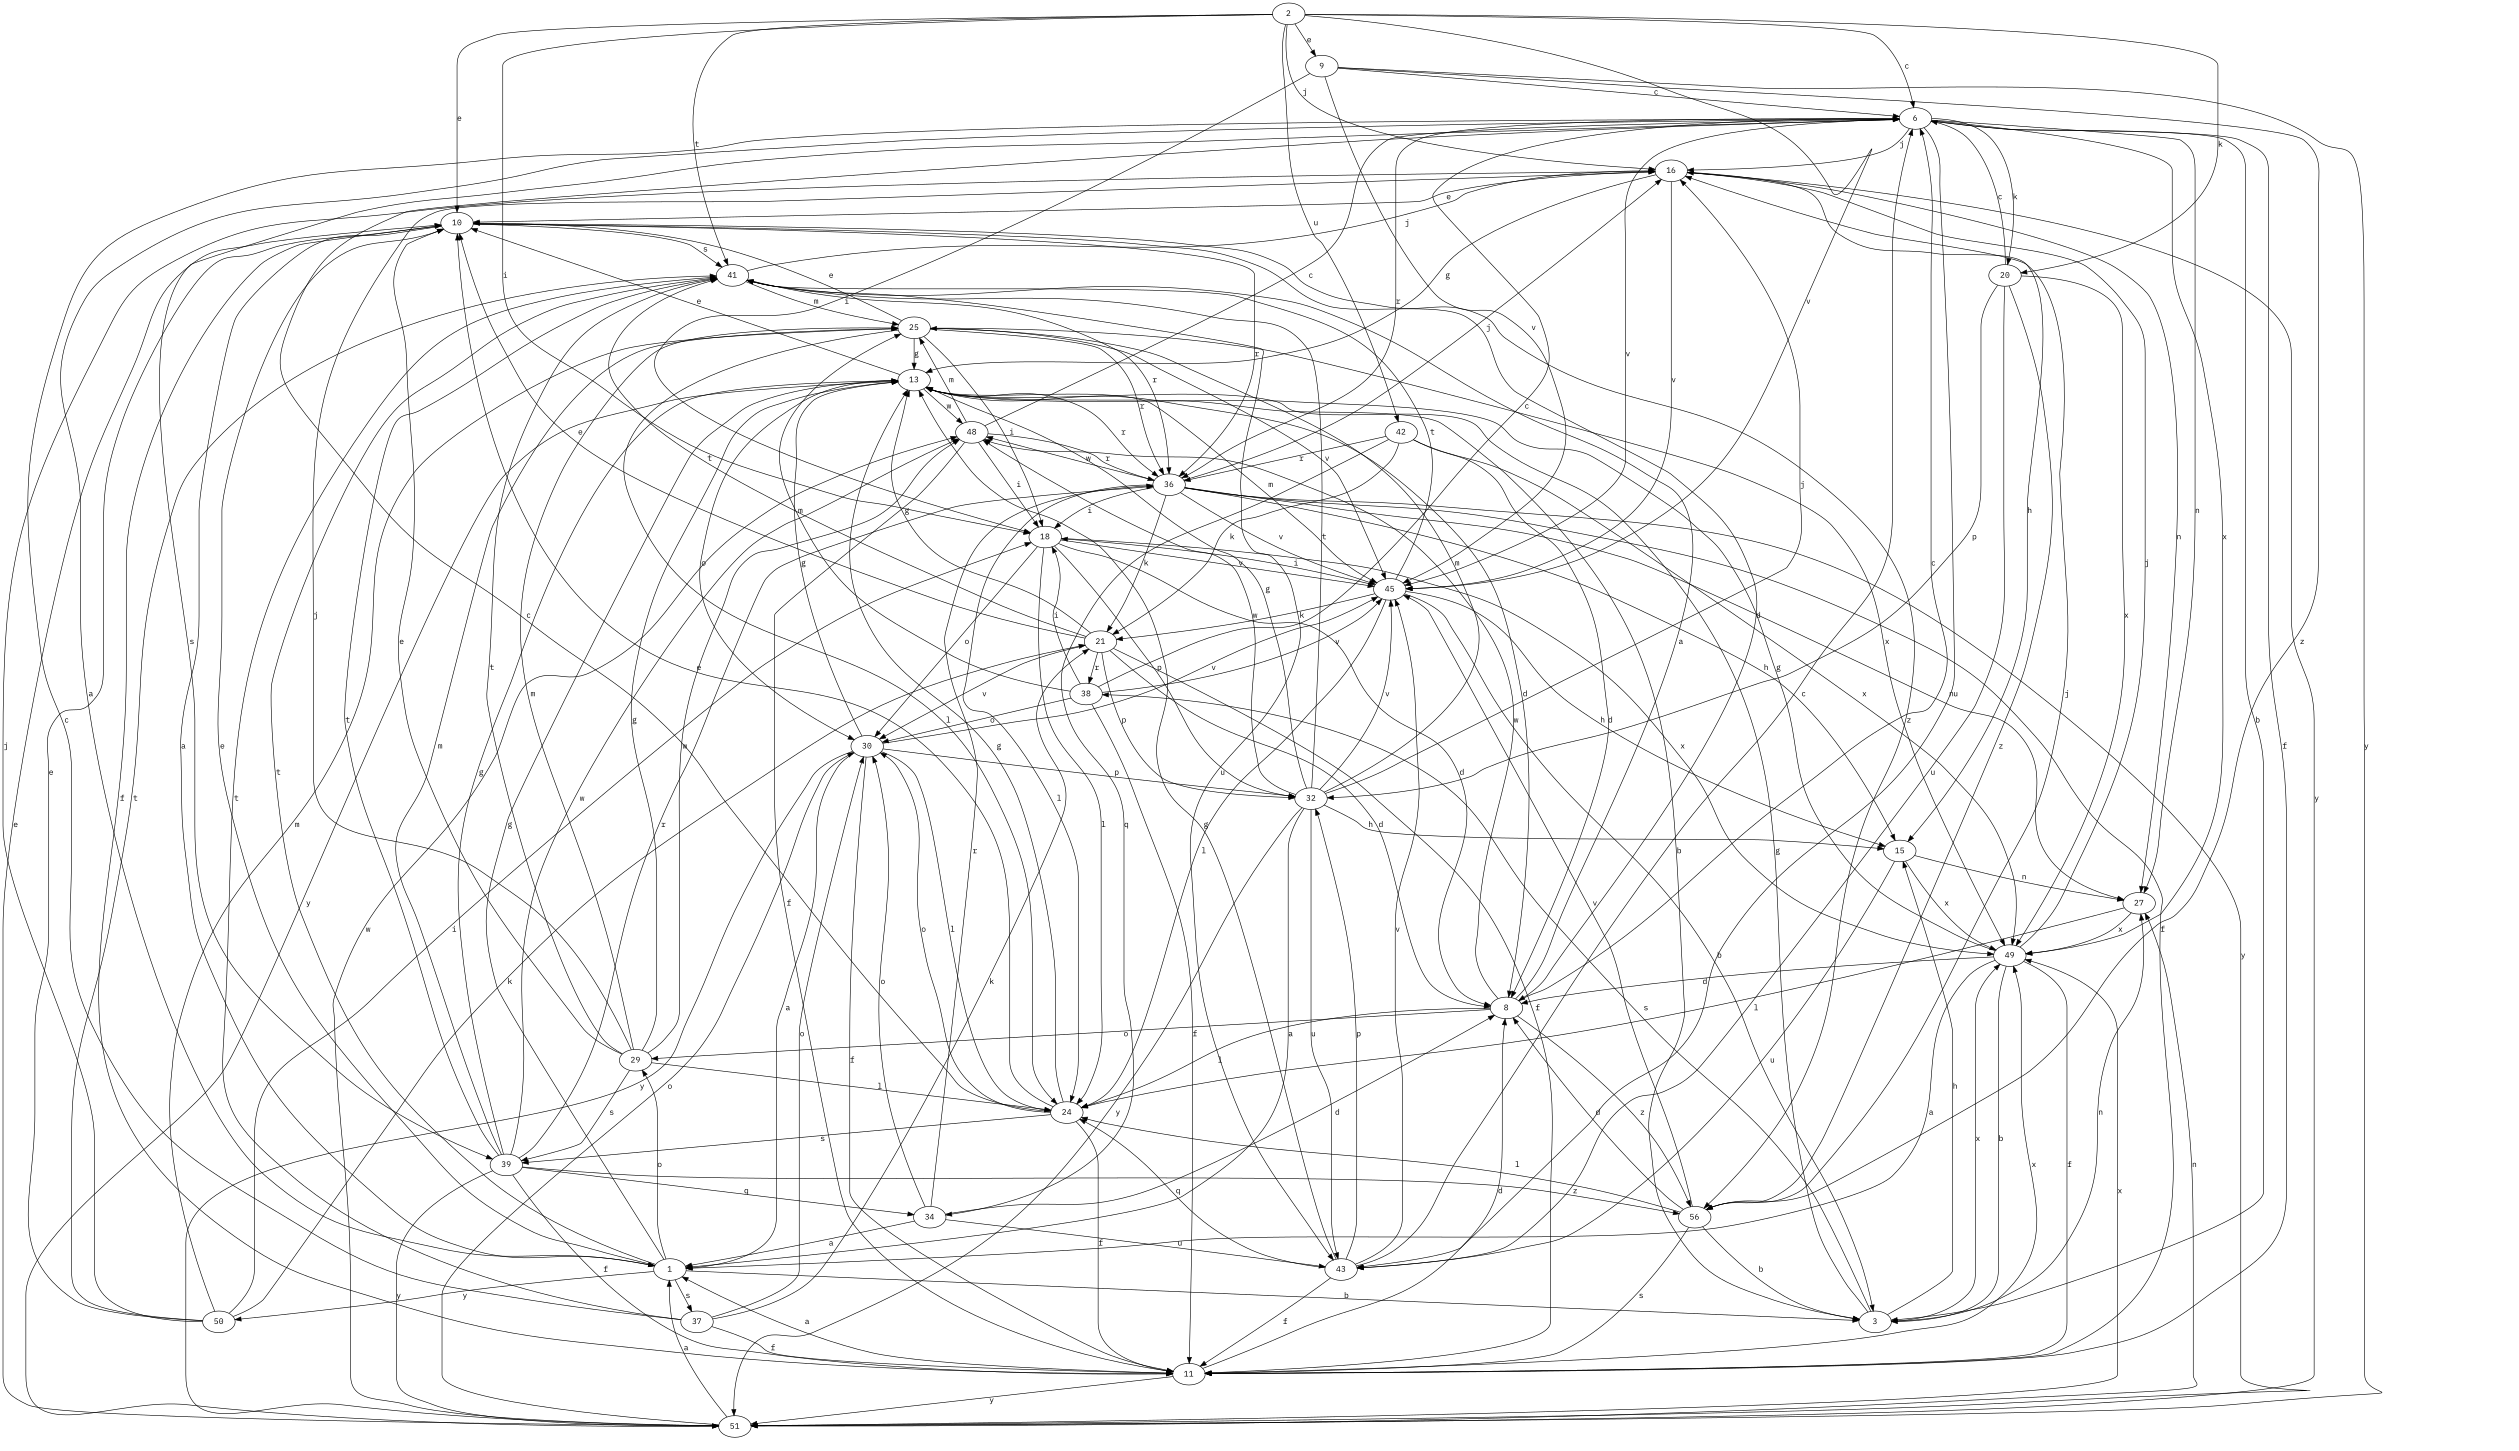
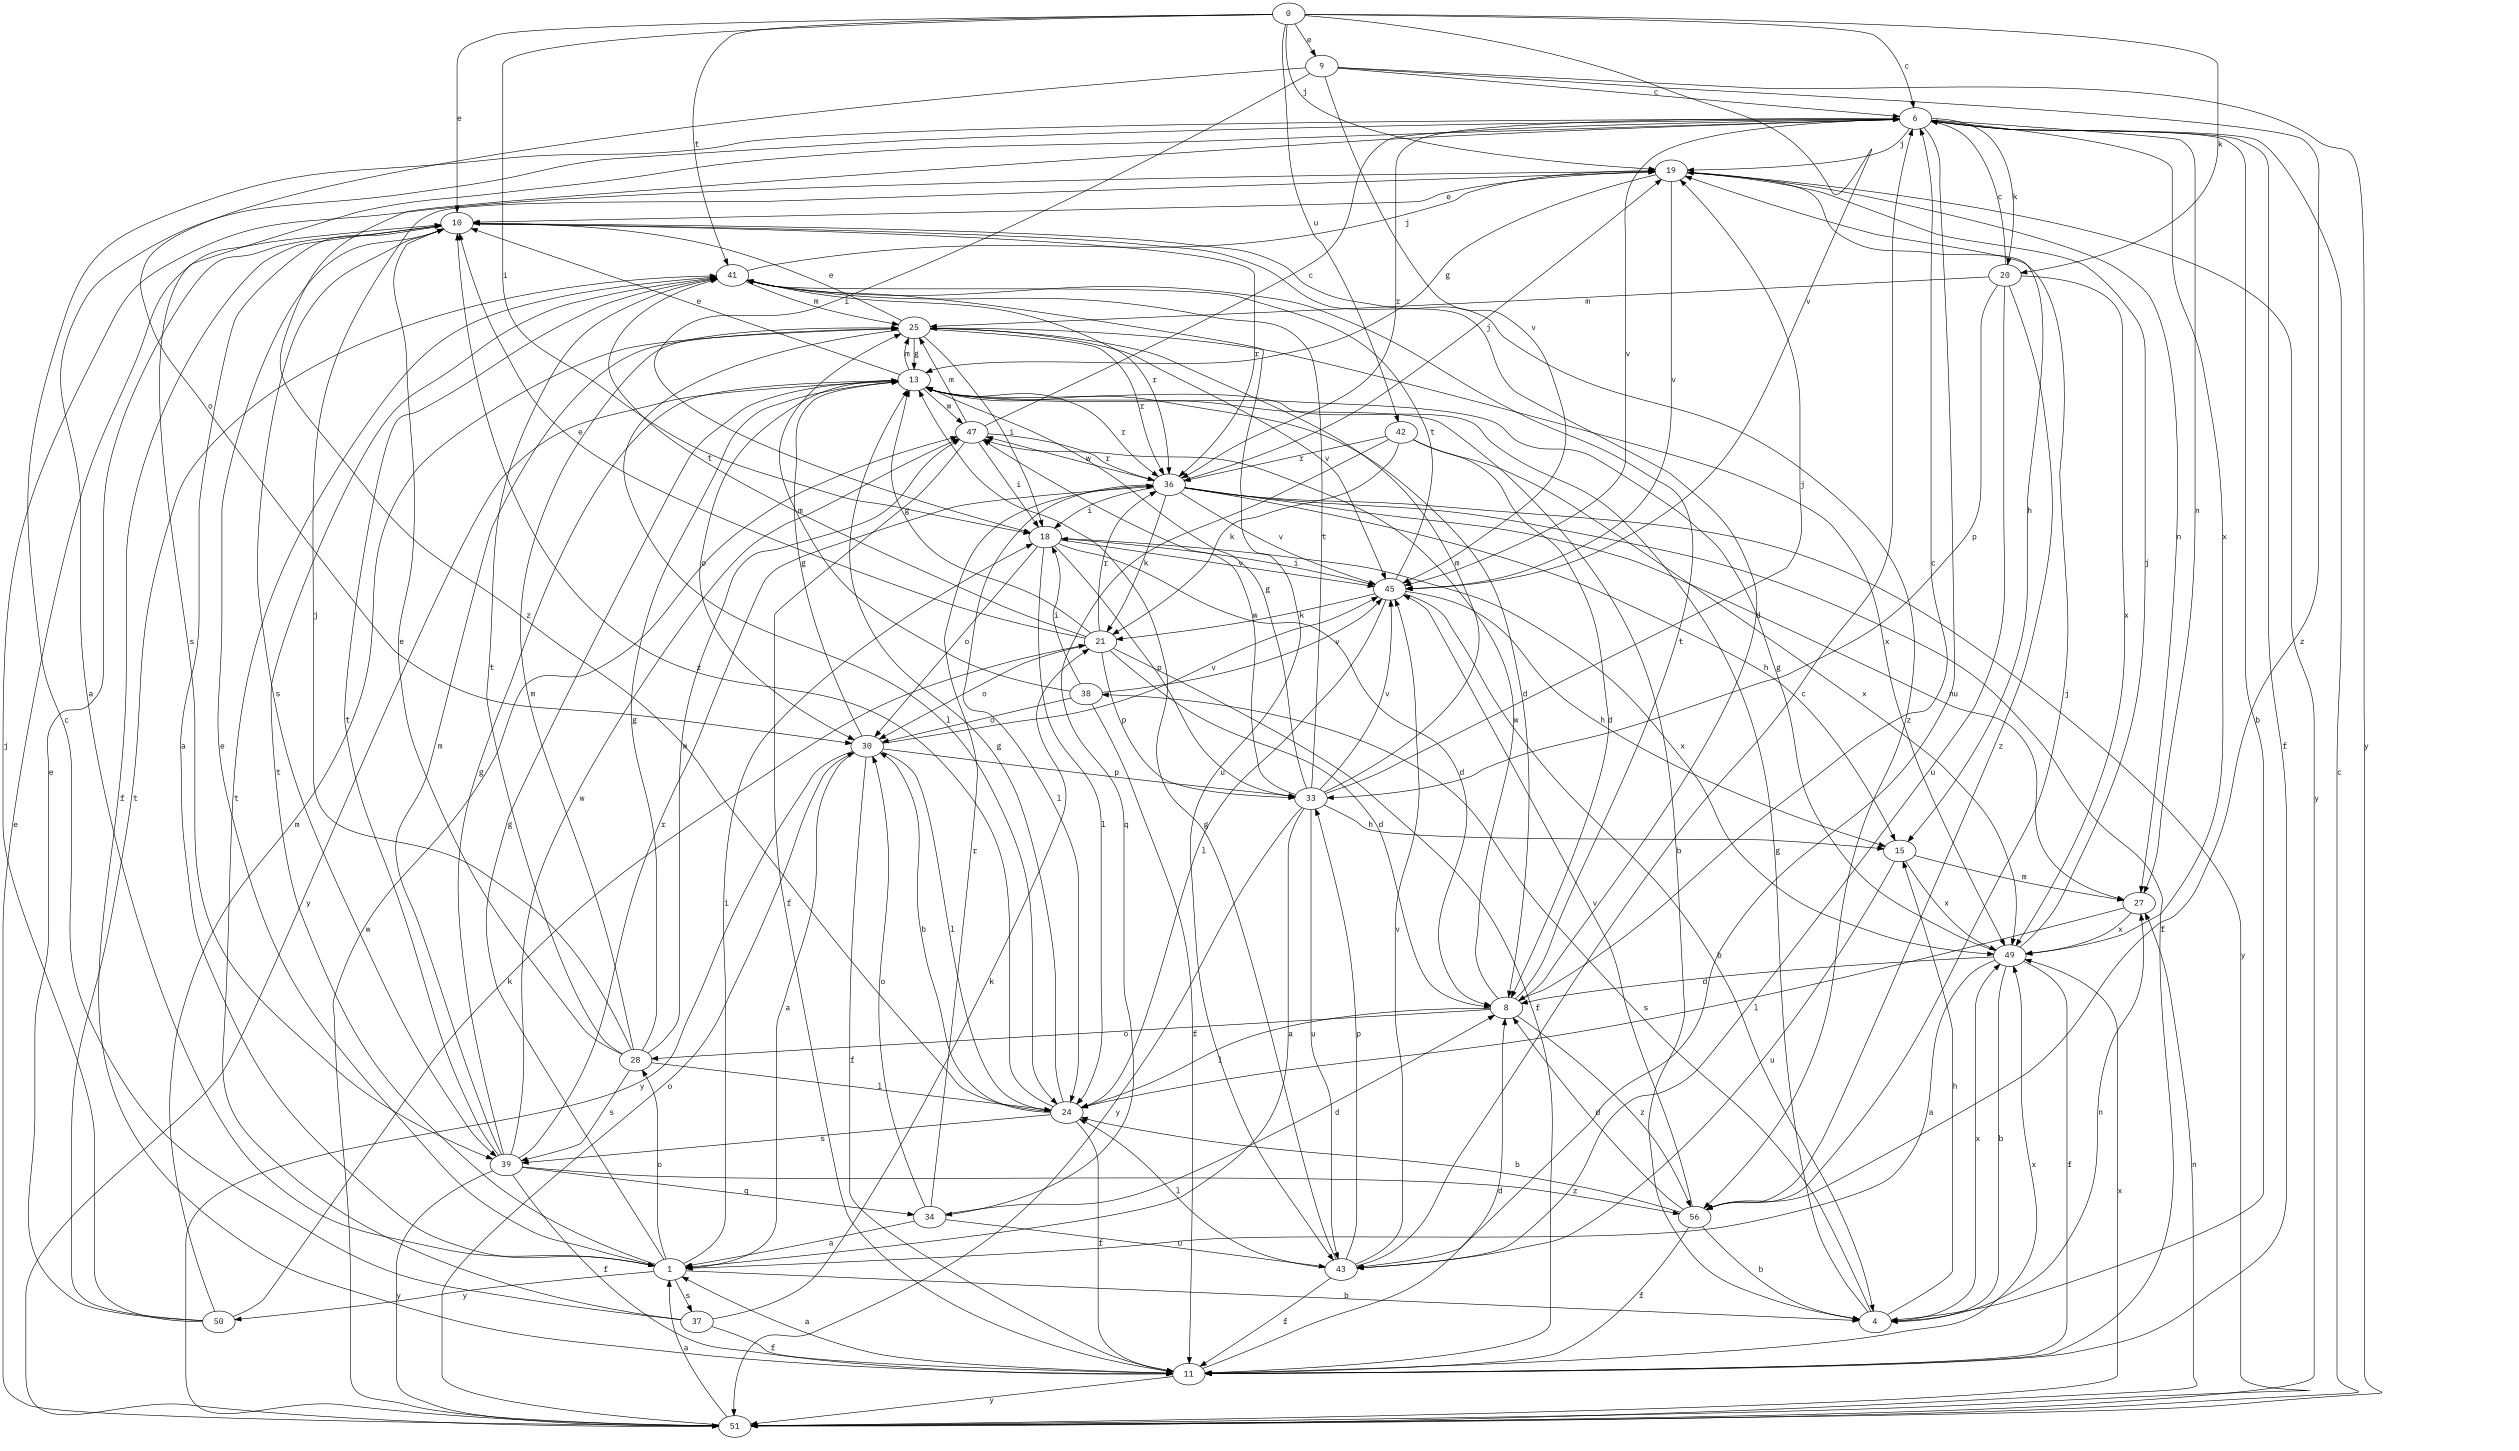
node "2": label "2" -> "0"
node "16": label "16" -> "19"
edge "10" -> "41": now "10" -> "39"
edge "20" -> "25": added, label "m"
edge "38" -> "6": now "51" -> "6"
edge "13" -> "45": now "13" -> "25"
node "48": label "48" -> "47"
edge "24" -> "6": label "c" -> "z"
edge "8" -> "41": label "a" -> "t"
edge "21" -> "38": now "21" -> "36"
edge "24" -> "10": label "e" -> "z"
edge "21" -> "30": label "v" -> "o"
node "32": label "32" -> "33"
edge "50" -> "18": now "1" -> "18"
edge "15" -> "27": label "n" -> "m"
edge "24" -> "30": label "o" -> "b"
node "29": label "29" -> "28"
edge "37" -> "30": now "9" -> "30"
edge "56" -> "24": label "l" -> "b"
edge "43" -> "24": label "q" -> "l"
edge "56" -> "11": label "s" -> "f"
node "3": label "3" -> "4"
